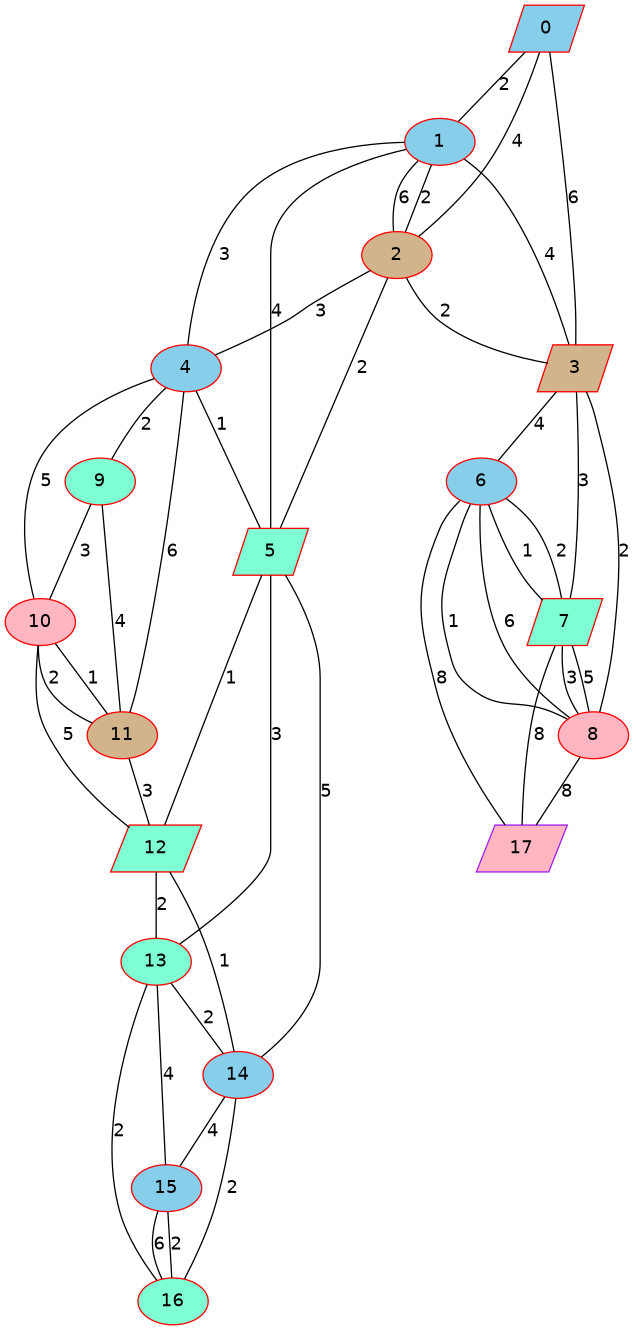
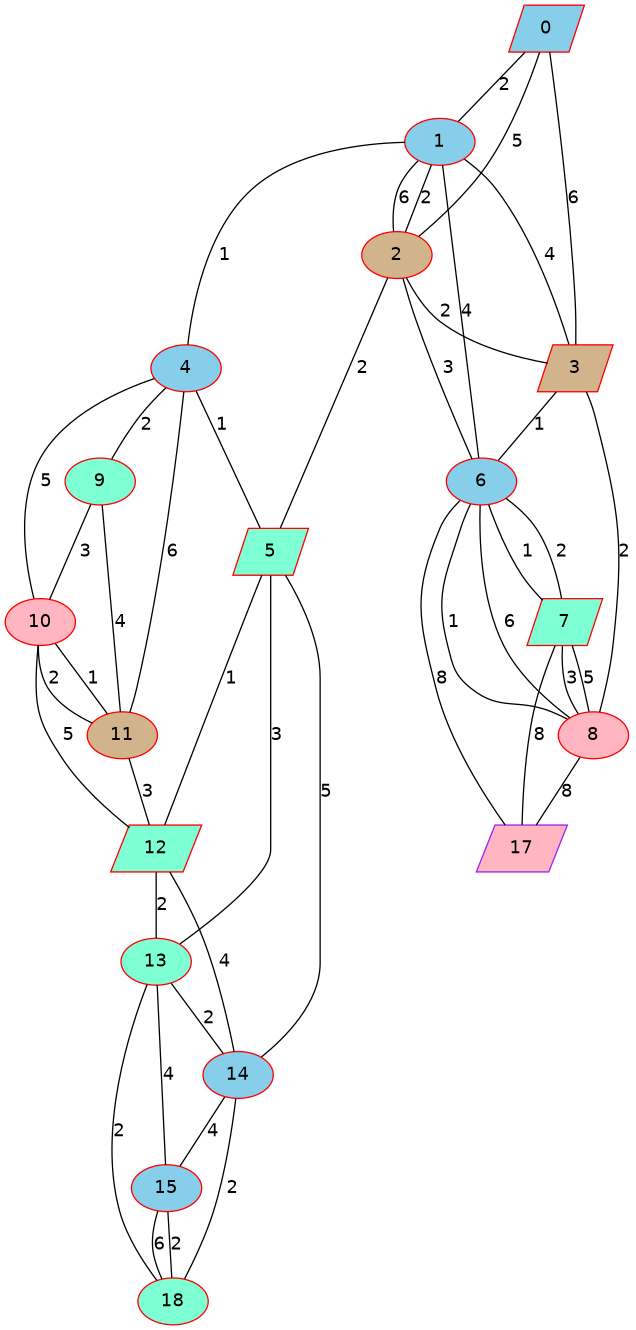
edge "0" -- "2": label "4" -> "5"
edge "1" -- "4": label "3" -> "1"
edge "1" -- "5": now "1" -- "6"
edge "2" -- "4": now "2" -- "6"
edge "3" -- "6": label "4" -> "1"
edge "3" -- "7": removed, label "3"
edge "12" -- "14": label "1" -> "4"
node "16": label "16" -> "18"
